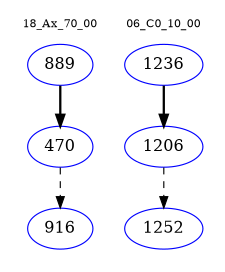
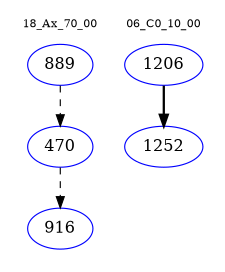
node "1236": removed
edge "889" -> "470": style bold -> dashed
edge "1206" -> "1252": style dashed -> bold
